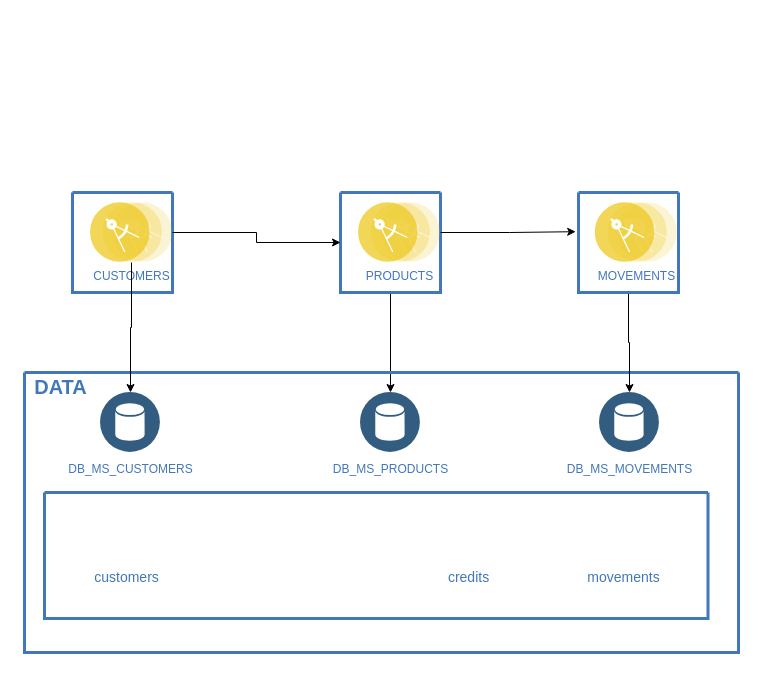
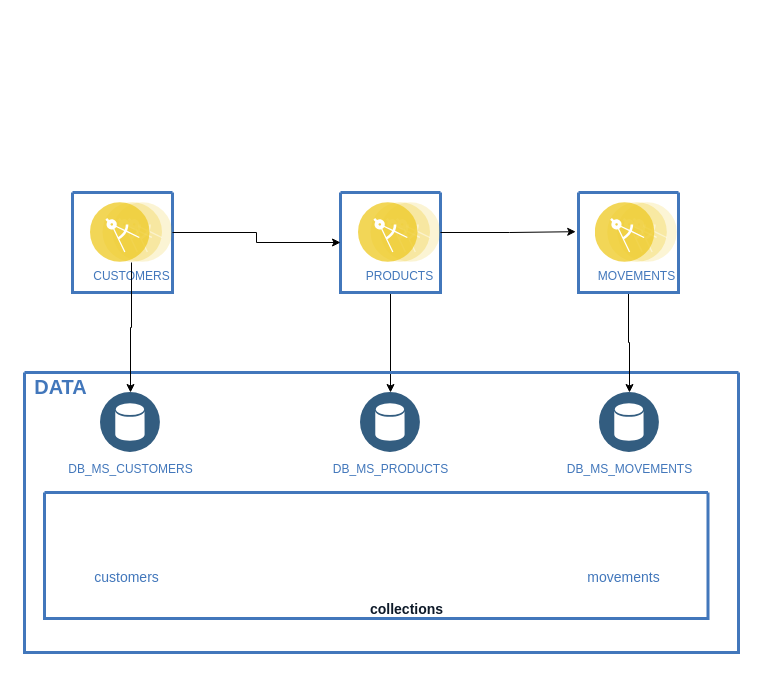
node "credits": removed
node "collections": added
